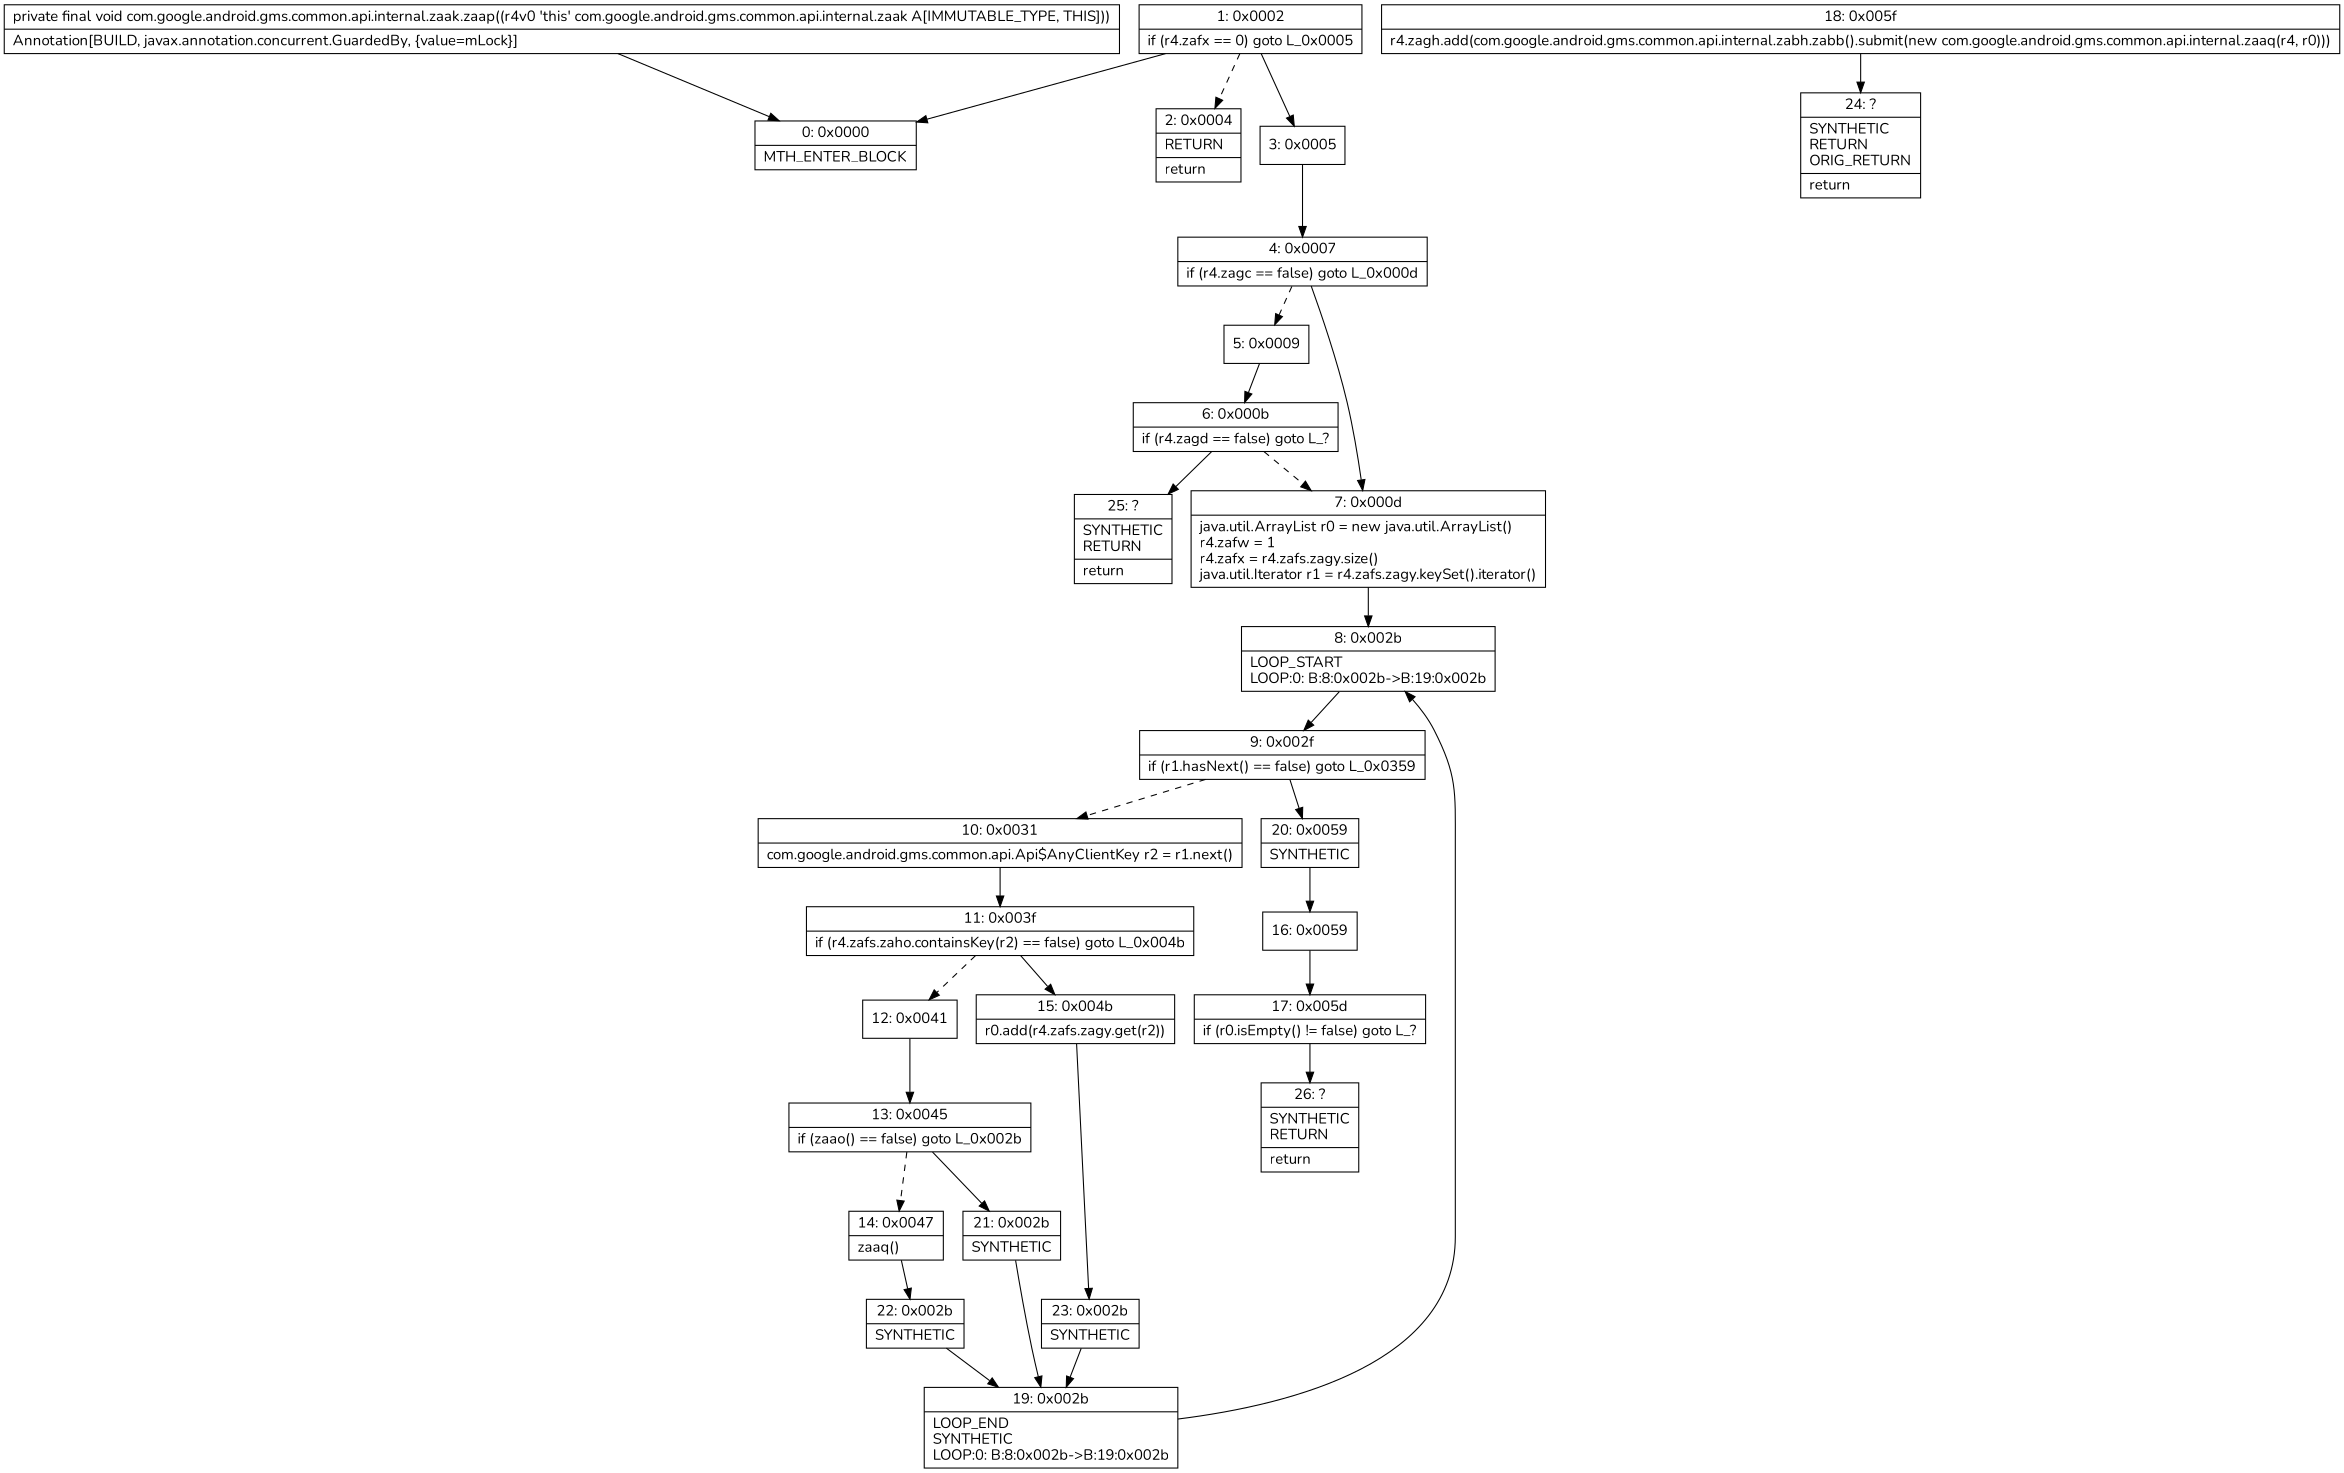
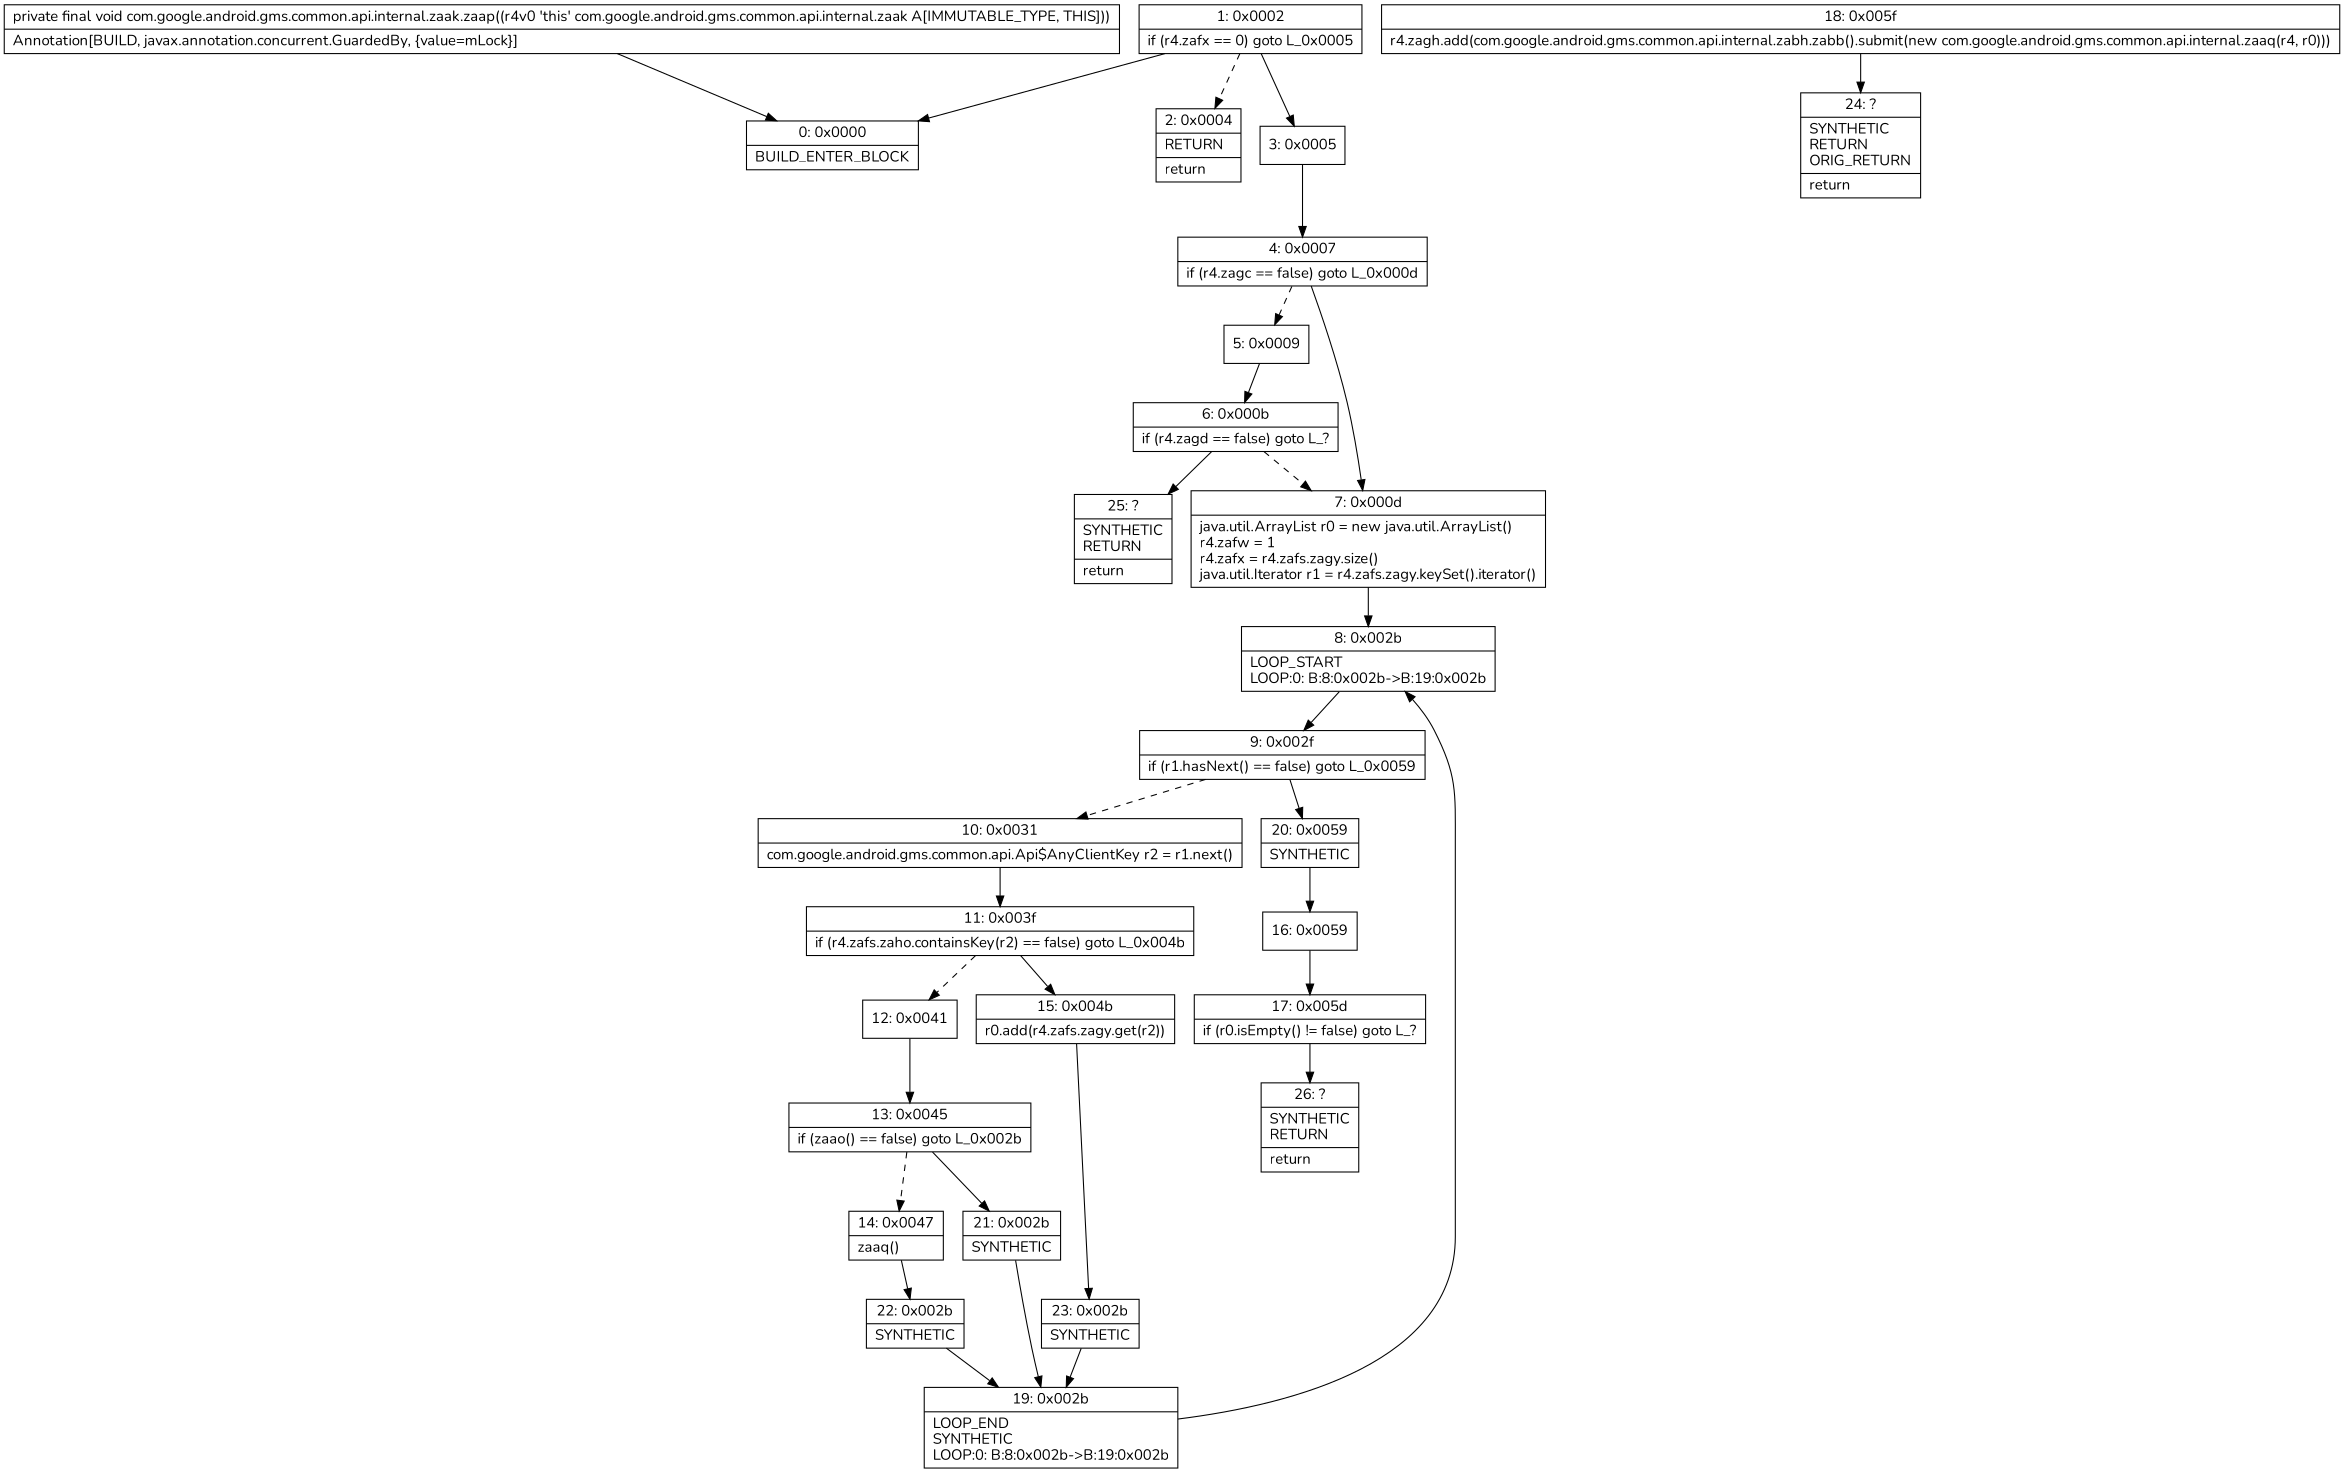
node "0: 0x0000": text "MTH_ENTER_BLOCK" -> "BUILD_ENTER_BLOCK"
node "9: 0x002f": text "if (r1.hasNext() == false) goto L_0x0359" -> "if (r1.hasNext() == false) goto L_0x0059"
